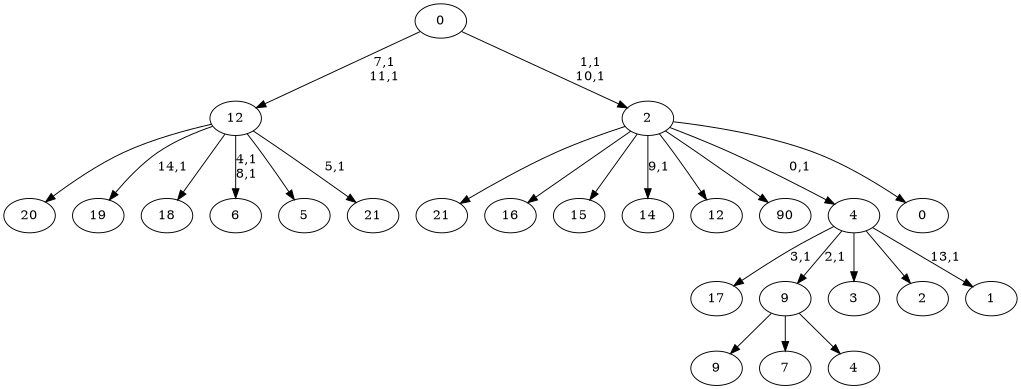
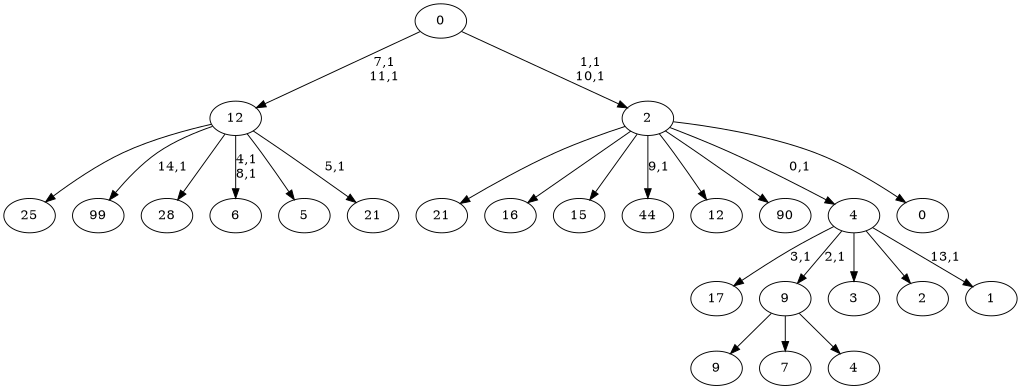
node "20": label "20" -> "25"
node "19": label "19" -> "99"
node "18": label "18" -> "28"
node "14": label "14" -> "44"
